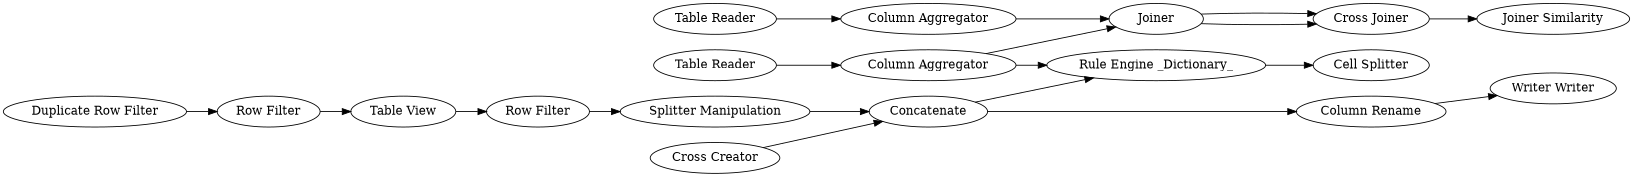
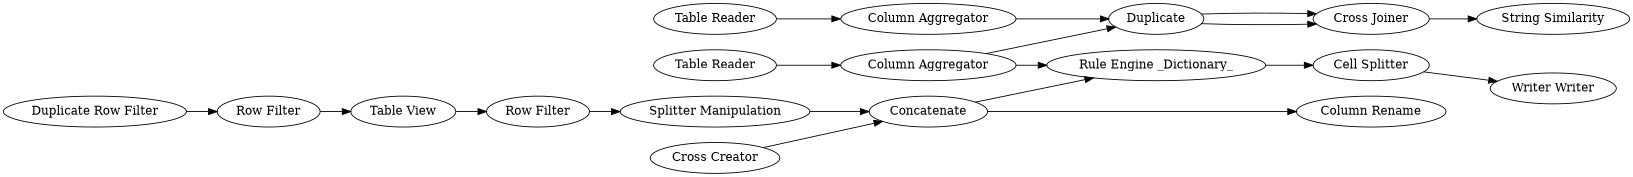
node "Joiner": label "Joiner" -> "Duplicate"
node "Joiner Similarity": label "Joiner Similarity" -> "String Similarity"
edge "Column Rename" -> "Writer Writer": now "Cell Splitter" -> "Writer Writer"
